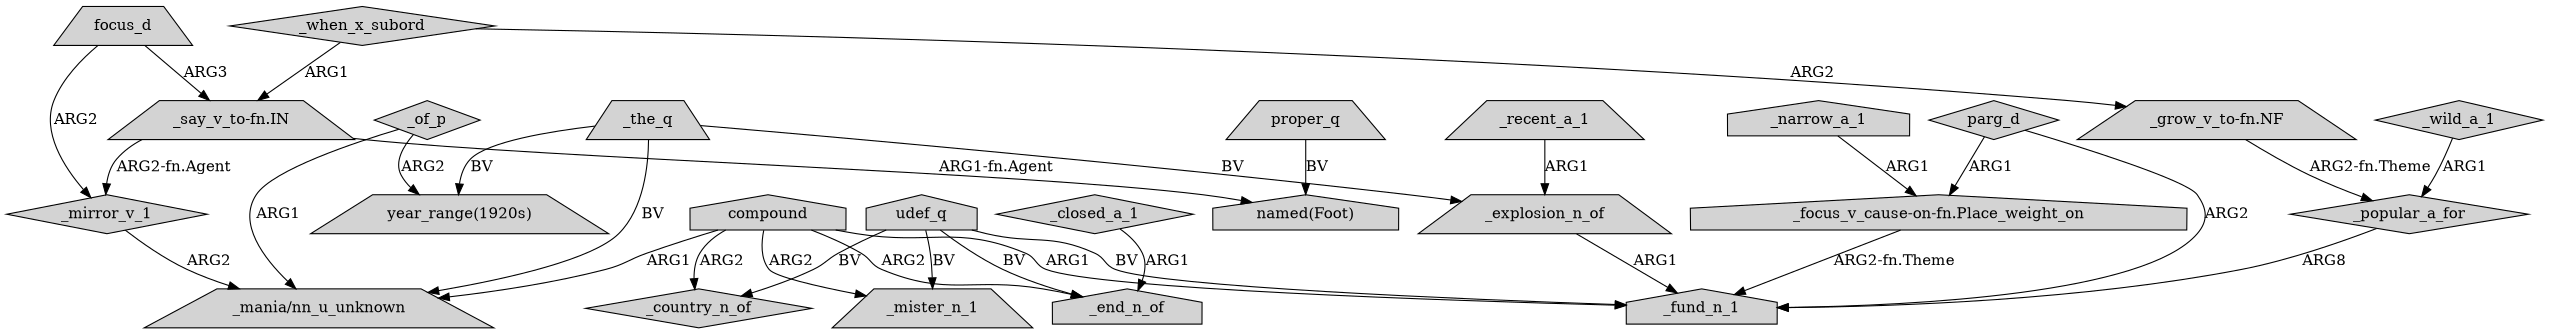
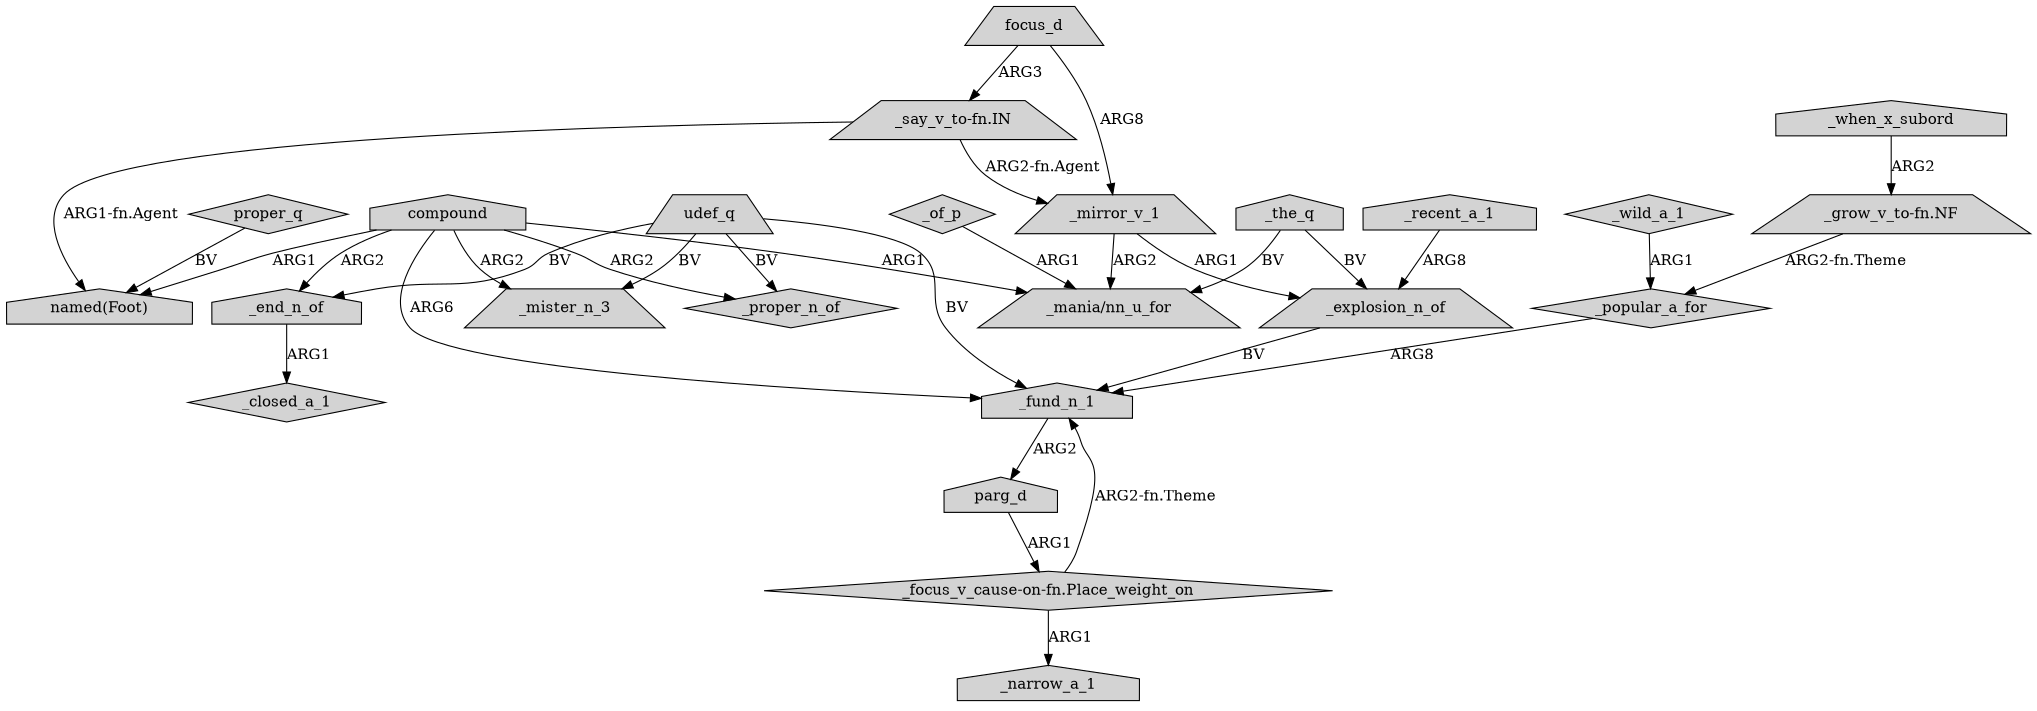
node "_when_x_subord": shape diamond -> house
edge "_when_x_subord" -> "_say_v_to-fn.IN": removed, label "ARG1"
edge "focus_d" -> "_mirror_v_1": label "ARG2" -> "ARG8"
node "_the_q": shape trapezium -> house
node "proper_q": shape trapezium -> diamond
node "_recent_a_1": shape trapezium -> house
node "parg_d": shape diamond -> house
edge "_narrow_a_1" -> "_focus_v_cause-on-fn.Place_weight_on": reversed
edge "_recent_a_1" -> "_explosion_n_of": label "ARG1" -> "ARG8"
node "_mirror_v_1": shape diamond -> trapezium
node "year_range(1920s)": removed
node "udef_q": shape house -> trapezium
node "_focus_v_cause-on-fn.Place_weight_on": shape house -> diamond
edge "_closed_a_1" -> "_end_n_of": reversed
edge "compound" -> "named(Foot)": added, label "ARG1"
edge "compound" -> "_fund_n_1": label "ARG1" -> "ARG6"
edge "_explosion_n_of" -> "_fund_n_1": label "ARG1" -> "BV"
edge "_mirror_v_1" -> "_explosion_n_of": added, label "ARG1"
edge "parg_d" -> "_fund_n_1": reversed
node "_mania/nn_u_unknown": label "_mania/nn_u_unknown" -> "_mania/nn_u_for"
node "_country_n_of": label "_country_n_of" -> "_proper_n_of"
node "_mister_n_1": label "_mister_n_1" -> "_mister_n_3"
